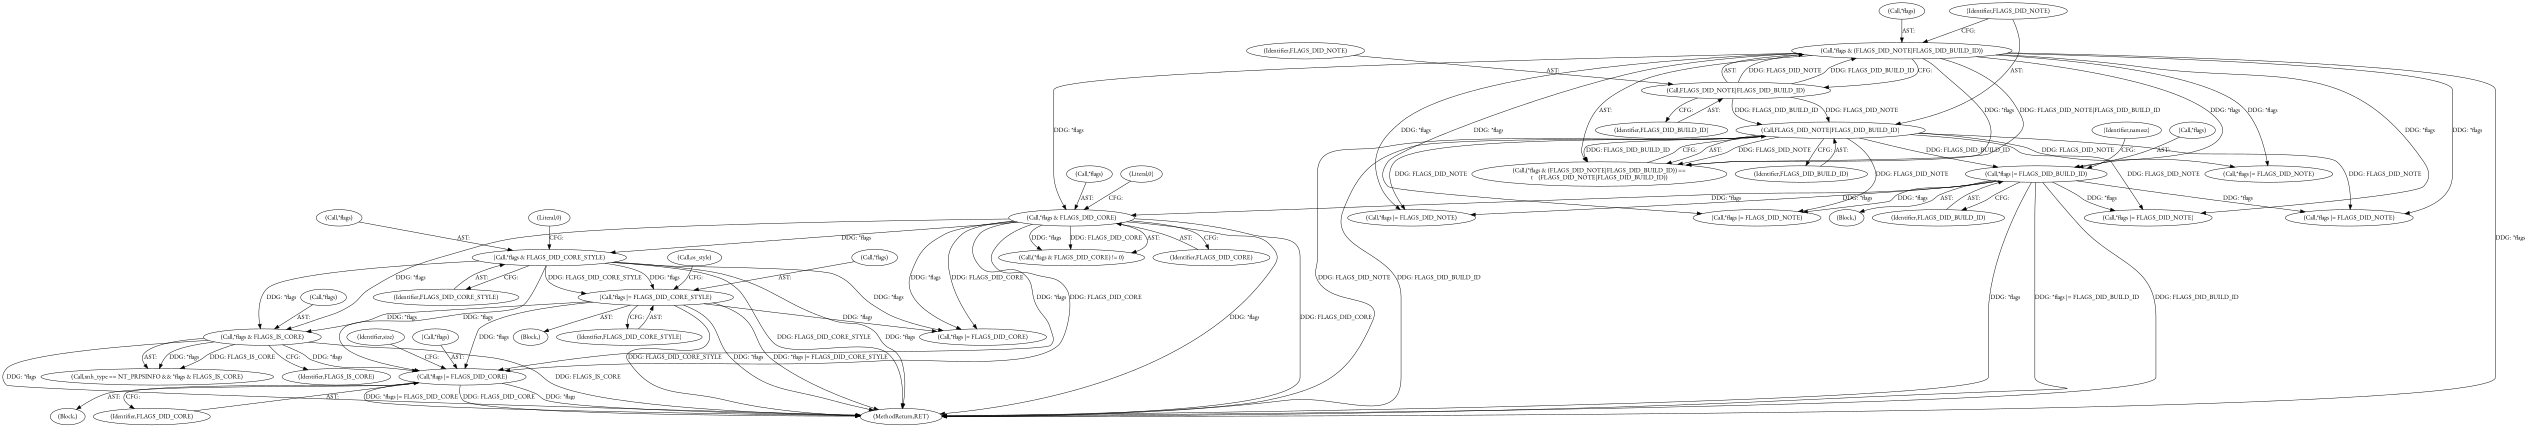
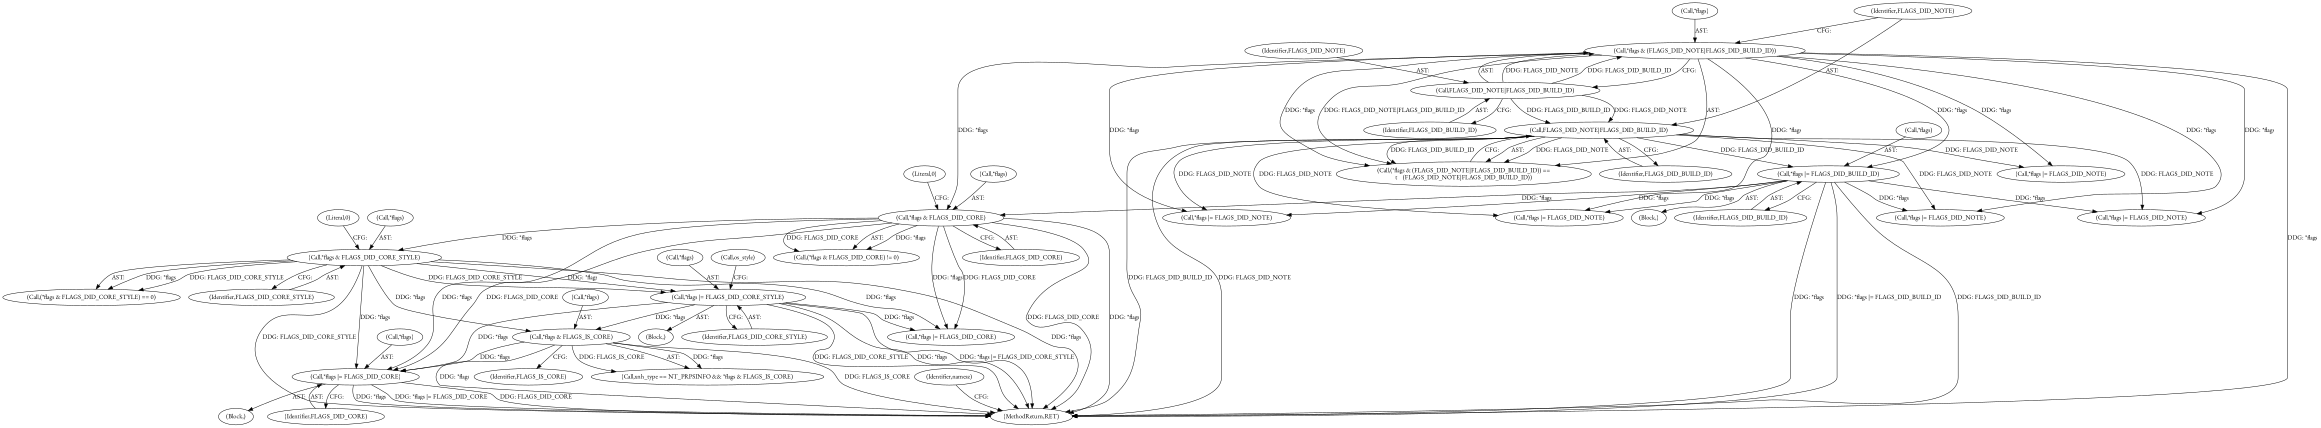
edge "(Identifier,namesz)" -> "(Call,*flags |= FLAGS_DID_BUILD_ID)": now "(Identifier,namesz)" -> "(MethodReturn,RET)"
edge "(Call,*flags & FLAGS_DID_CORE)" -> "(Call,*flags & FLAGS_IS_CORE)": removed, label "DDG: *flags"
node "(Call,(*flags & FLAGS_DID_CORE_STYLE) == 0)": added
node "(Identifier,size)": removed
